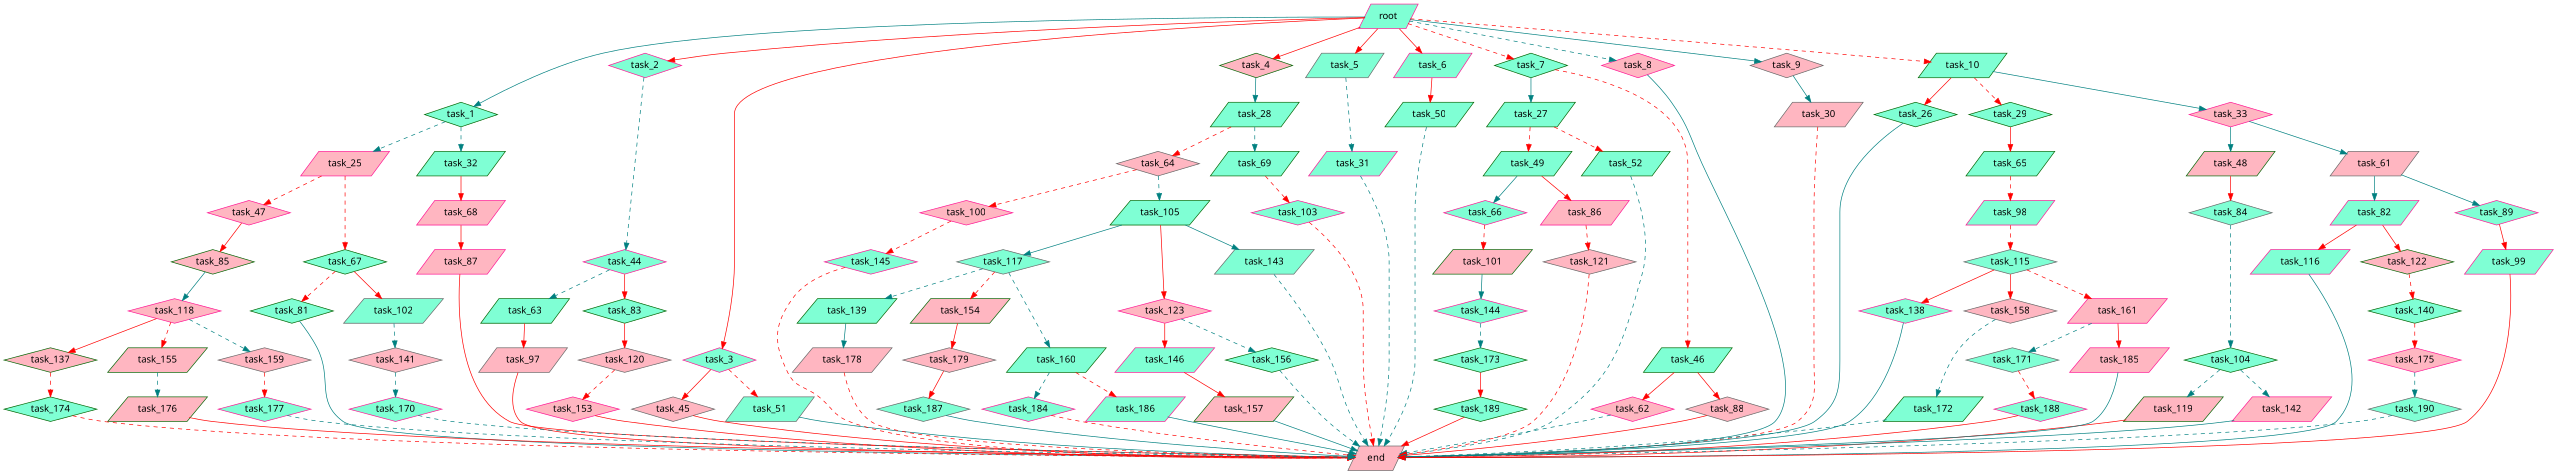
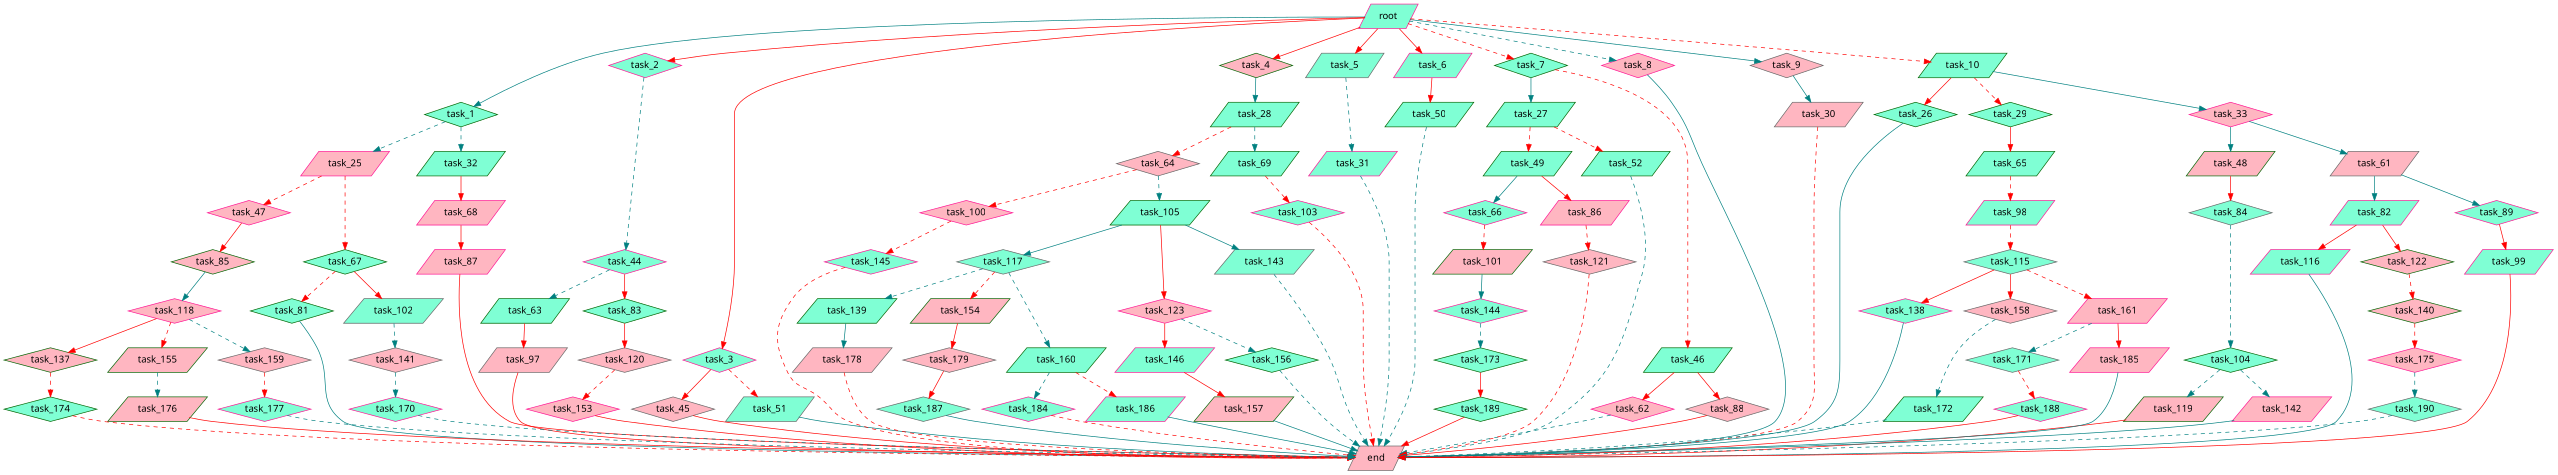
node "task_140": fillcolor aquamarine -> lightpink
